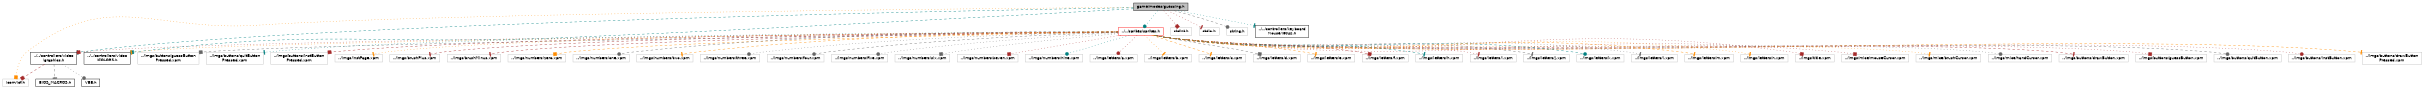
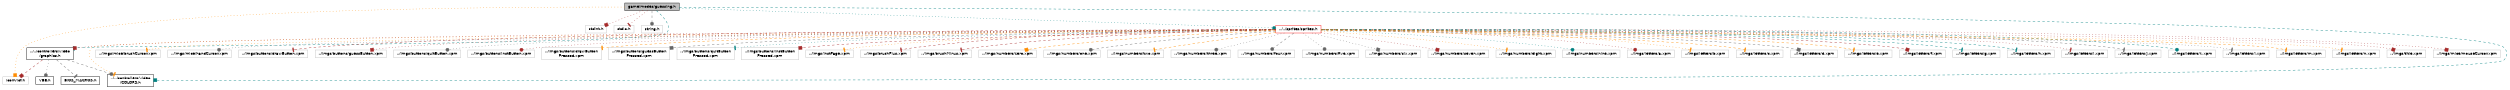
node "../../controllers/keyboard Mouse/i8042.h": removed
edge "../../sprites/sprites.h" -> "../imgs/buttons/quitButton.xpm": style dashed -> dotted
node "../imgs/numbers/eight.xpm": added
node "../imgs/letters/g.xpm": added
edge "../../controllers/video /graphics.h" -> "../../controllers/video /COLORS.h": added
